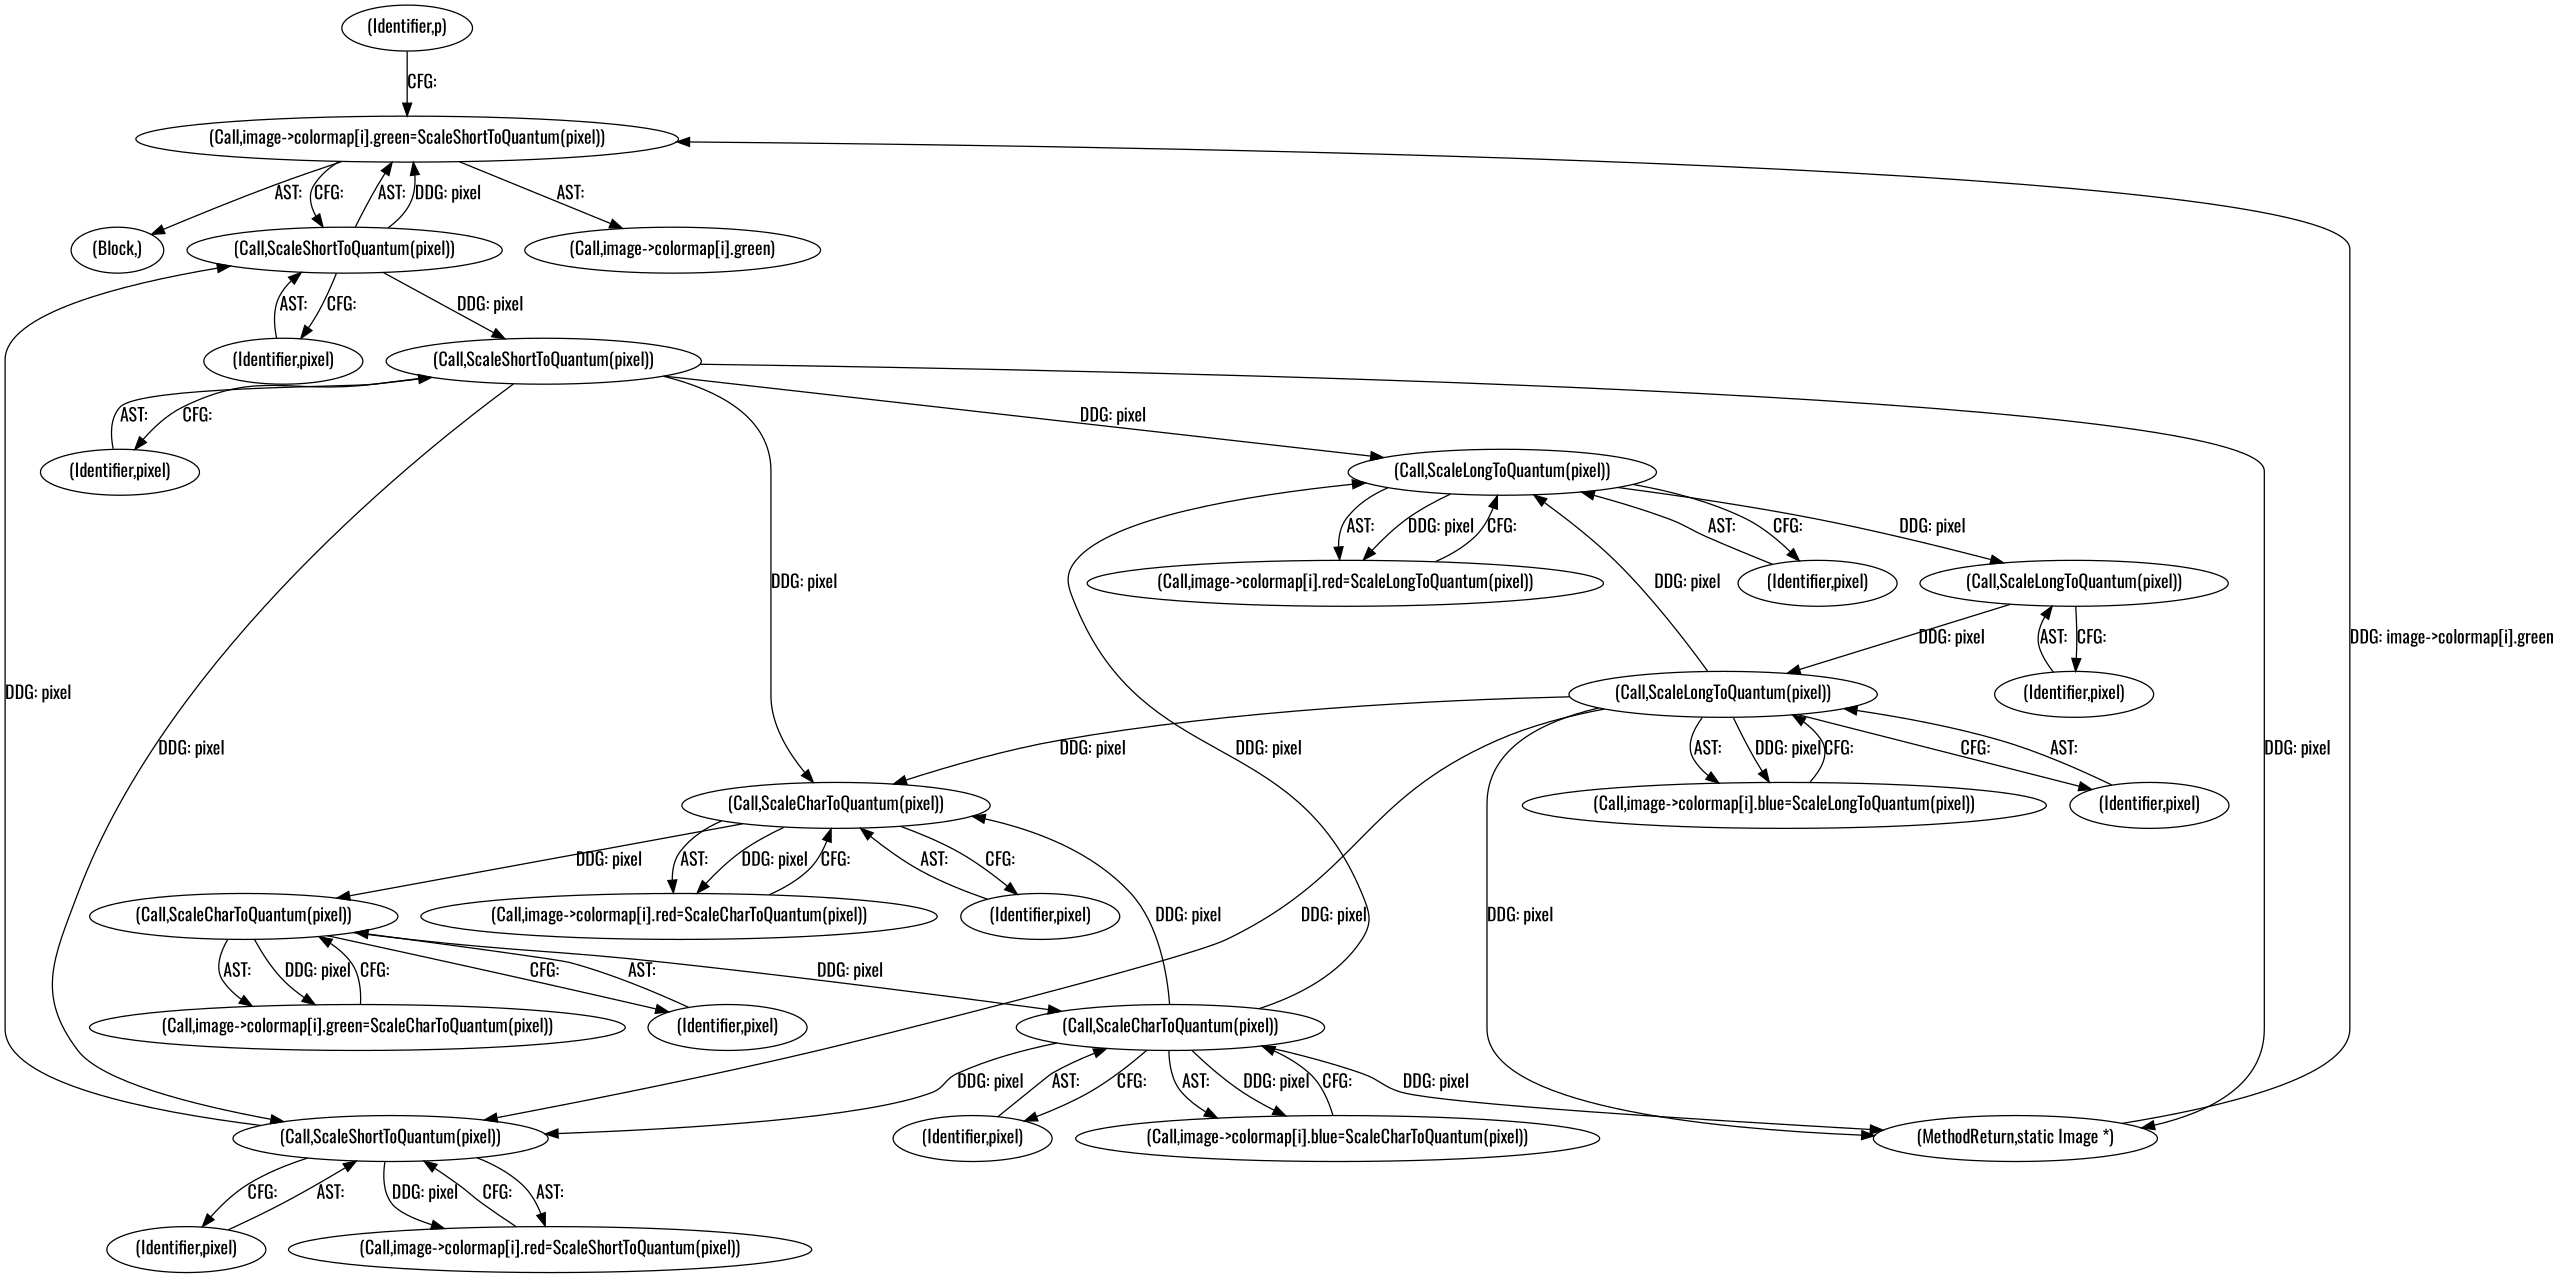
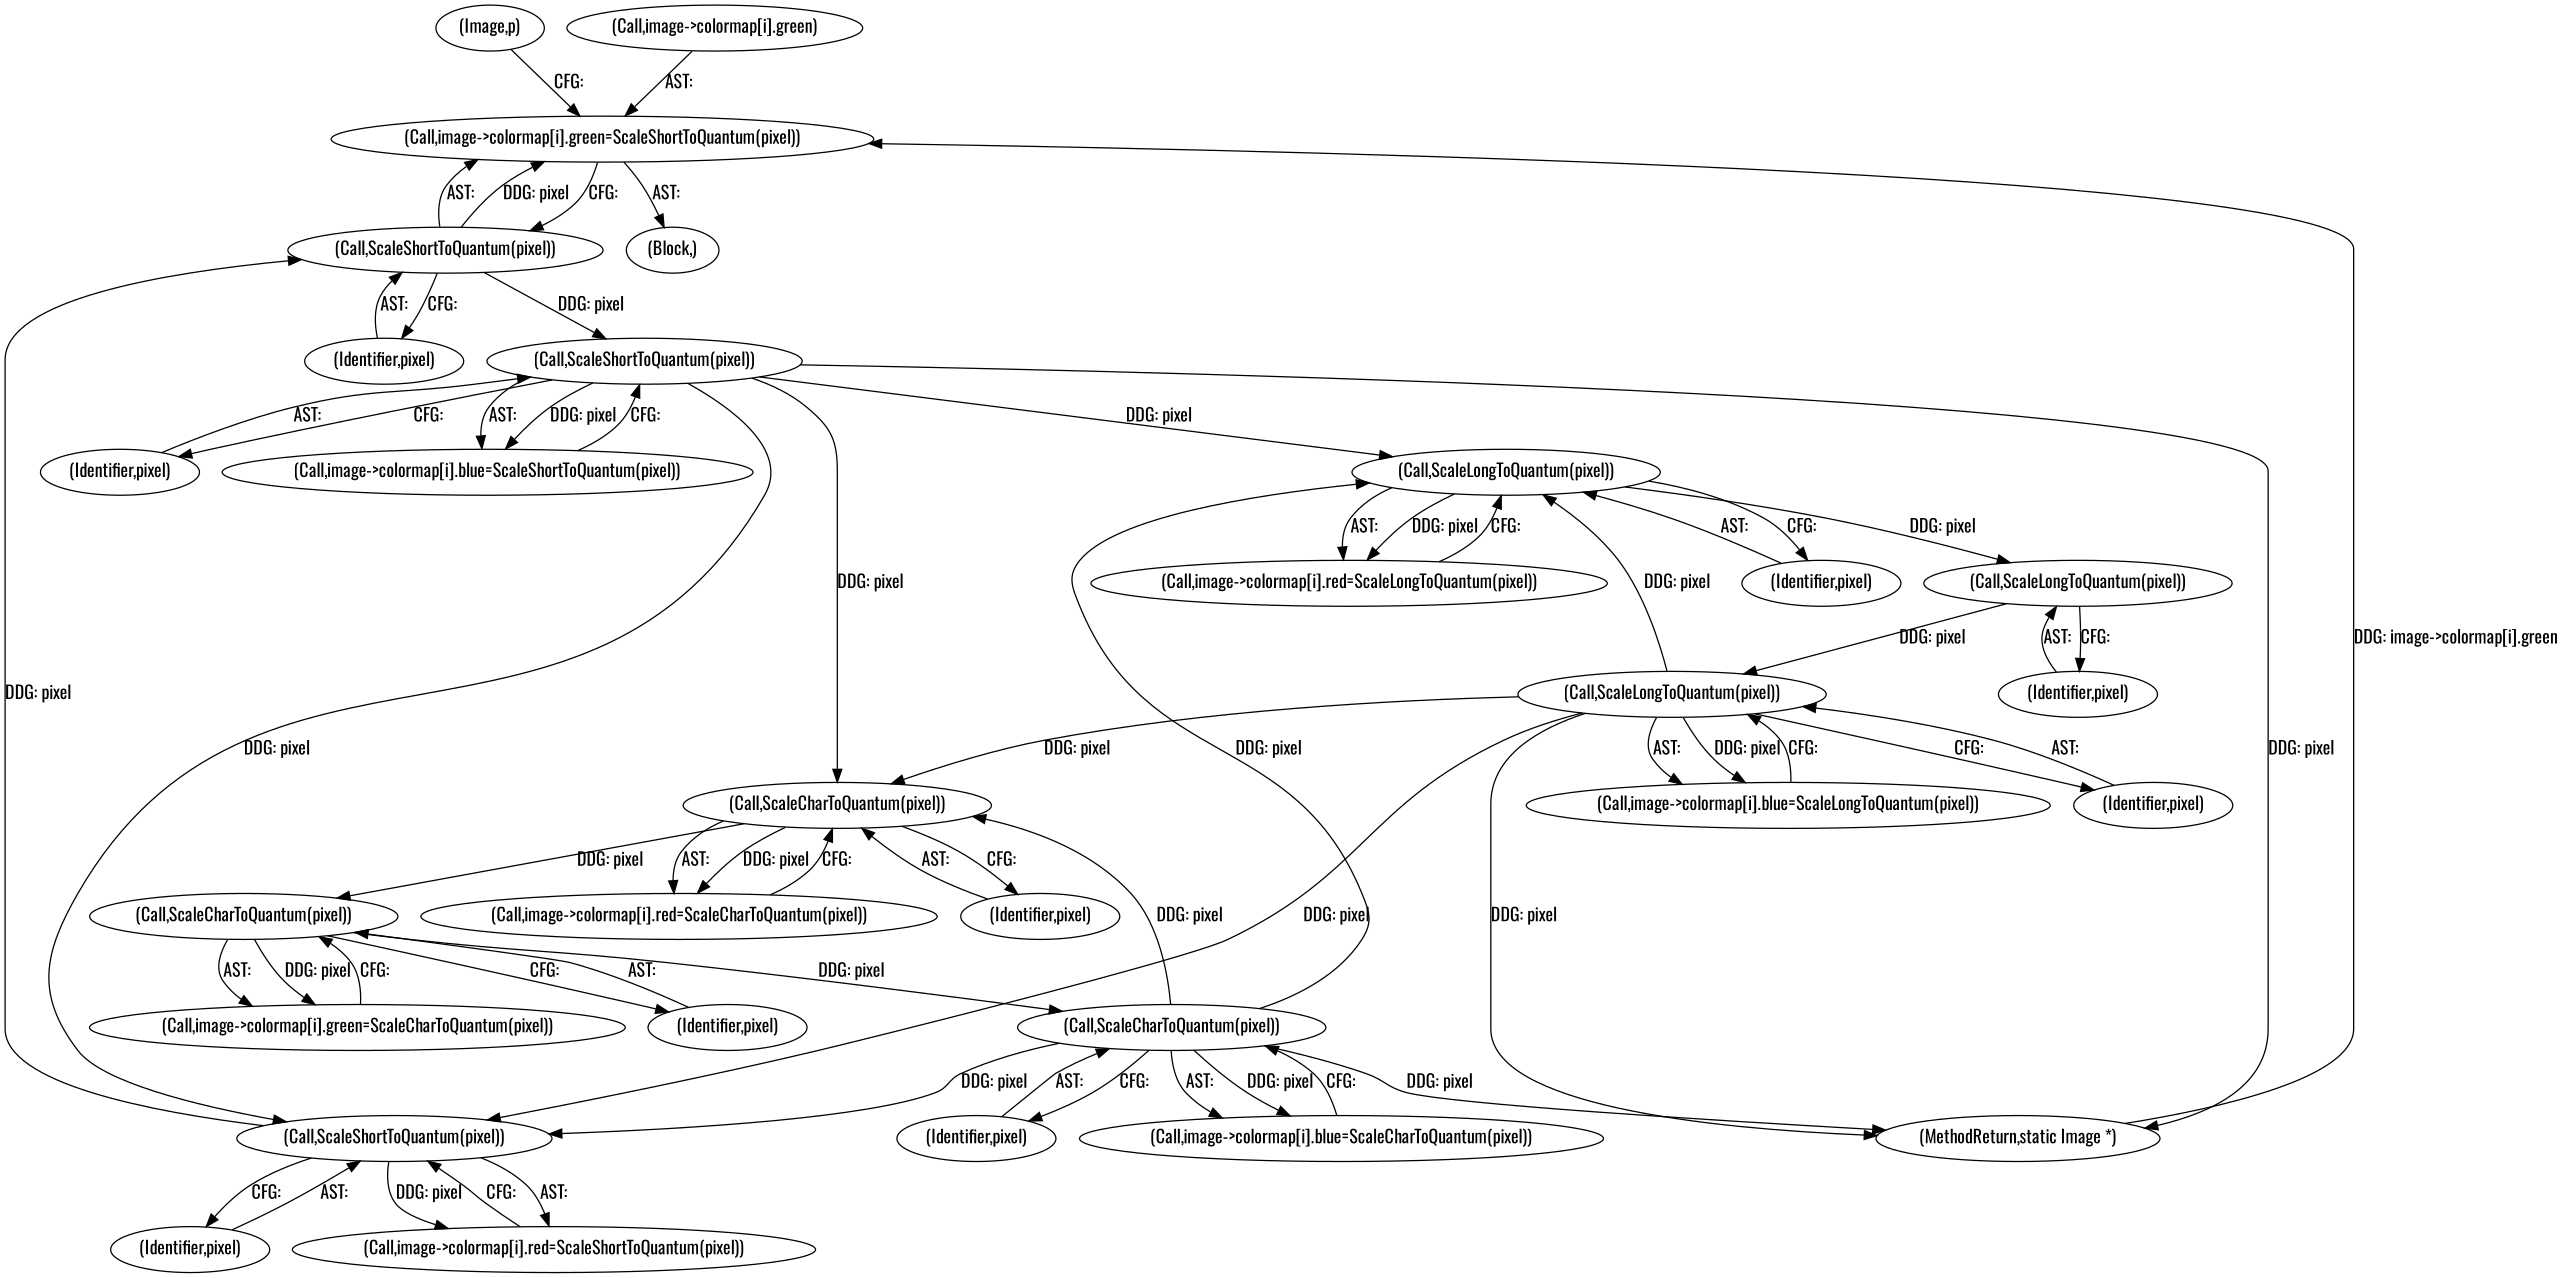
node "(Identifier,p)": label "(Identifier,p)" -> "(Image,p)"
edge "(Call,image->colormap[i].green=ScaleShortToQuantum(pixel))" -> "(Call,image->colormap[i].green)": reversed
node "(Call,image->colormap[i].blue=ScaleShortToQuantum(pixel))": added
